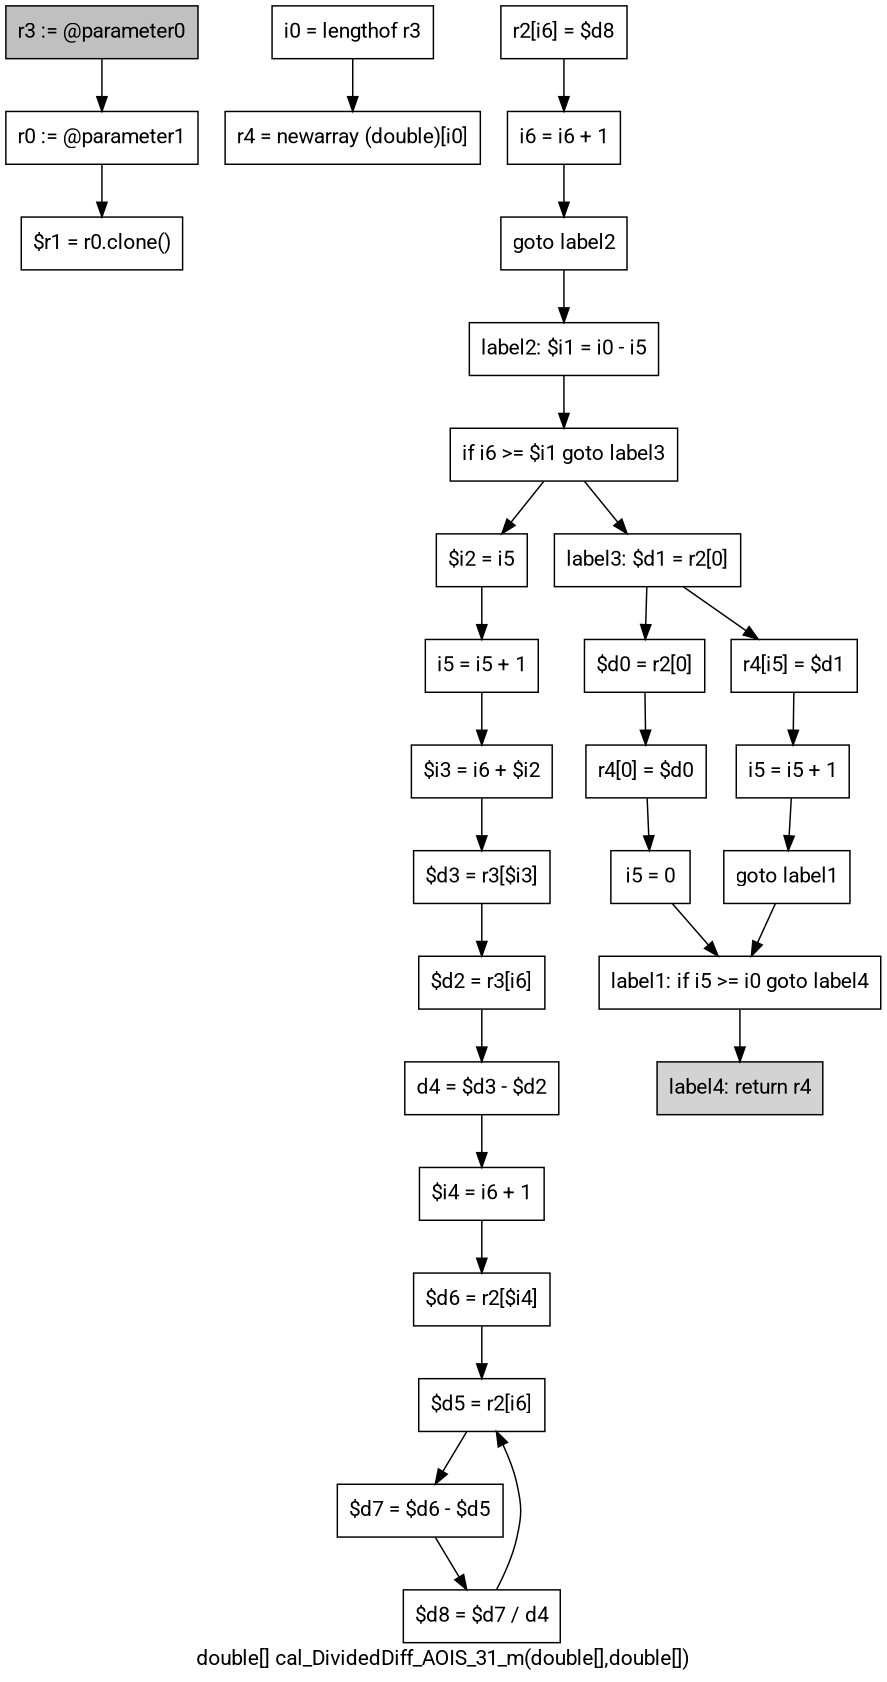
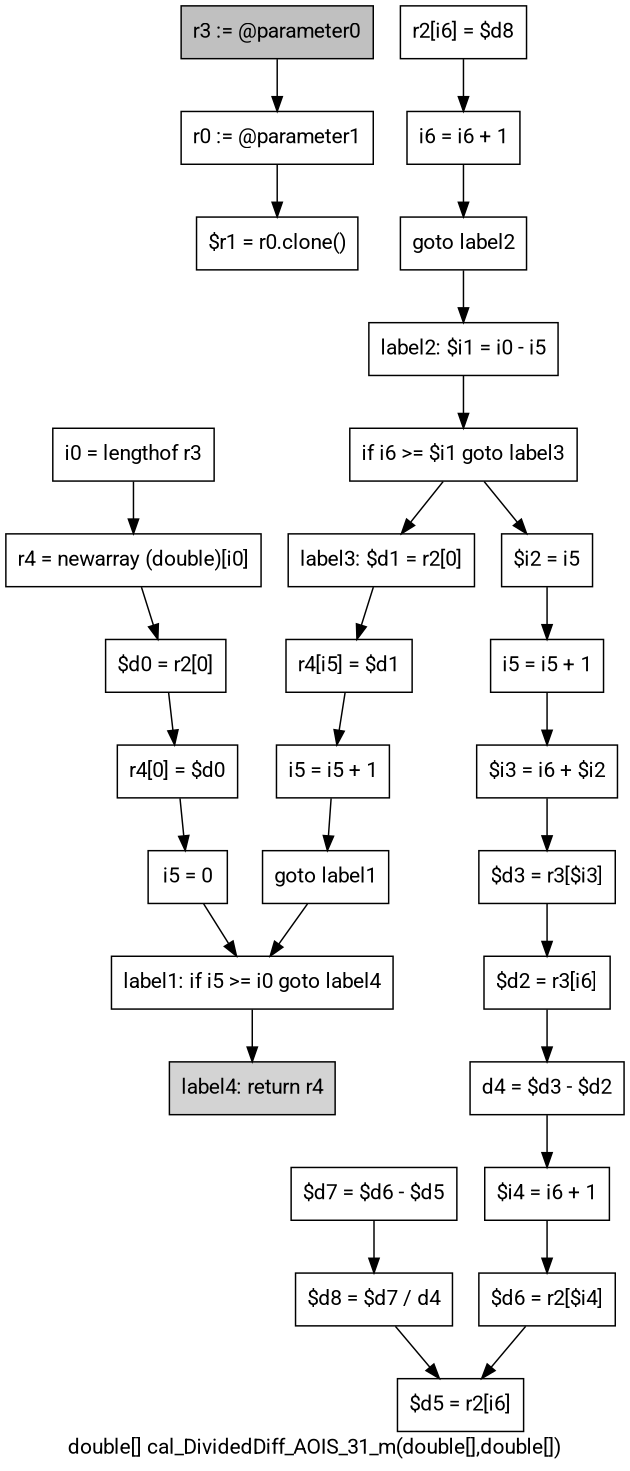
edge "label3: $d1 = r2[0]" -> "$d0 = r2[0]": now "r4 = newarray (double)[i0]" -> "$d0 = r2[0]"
edge "$d5 = r2[i6]" -> "$d7 = $d6 - $d5": removed
